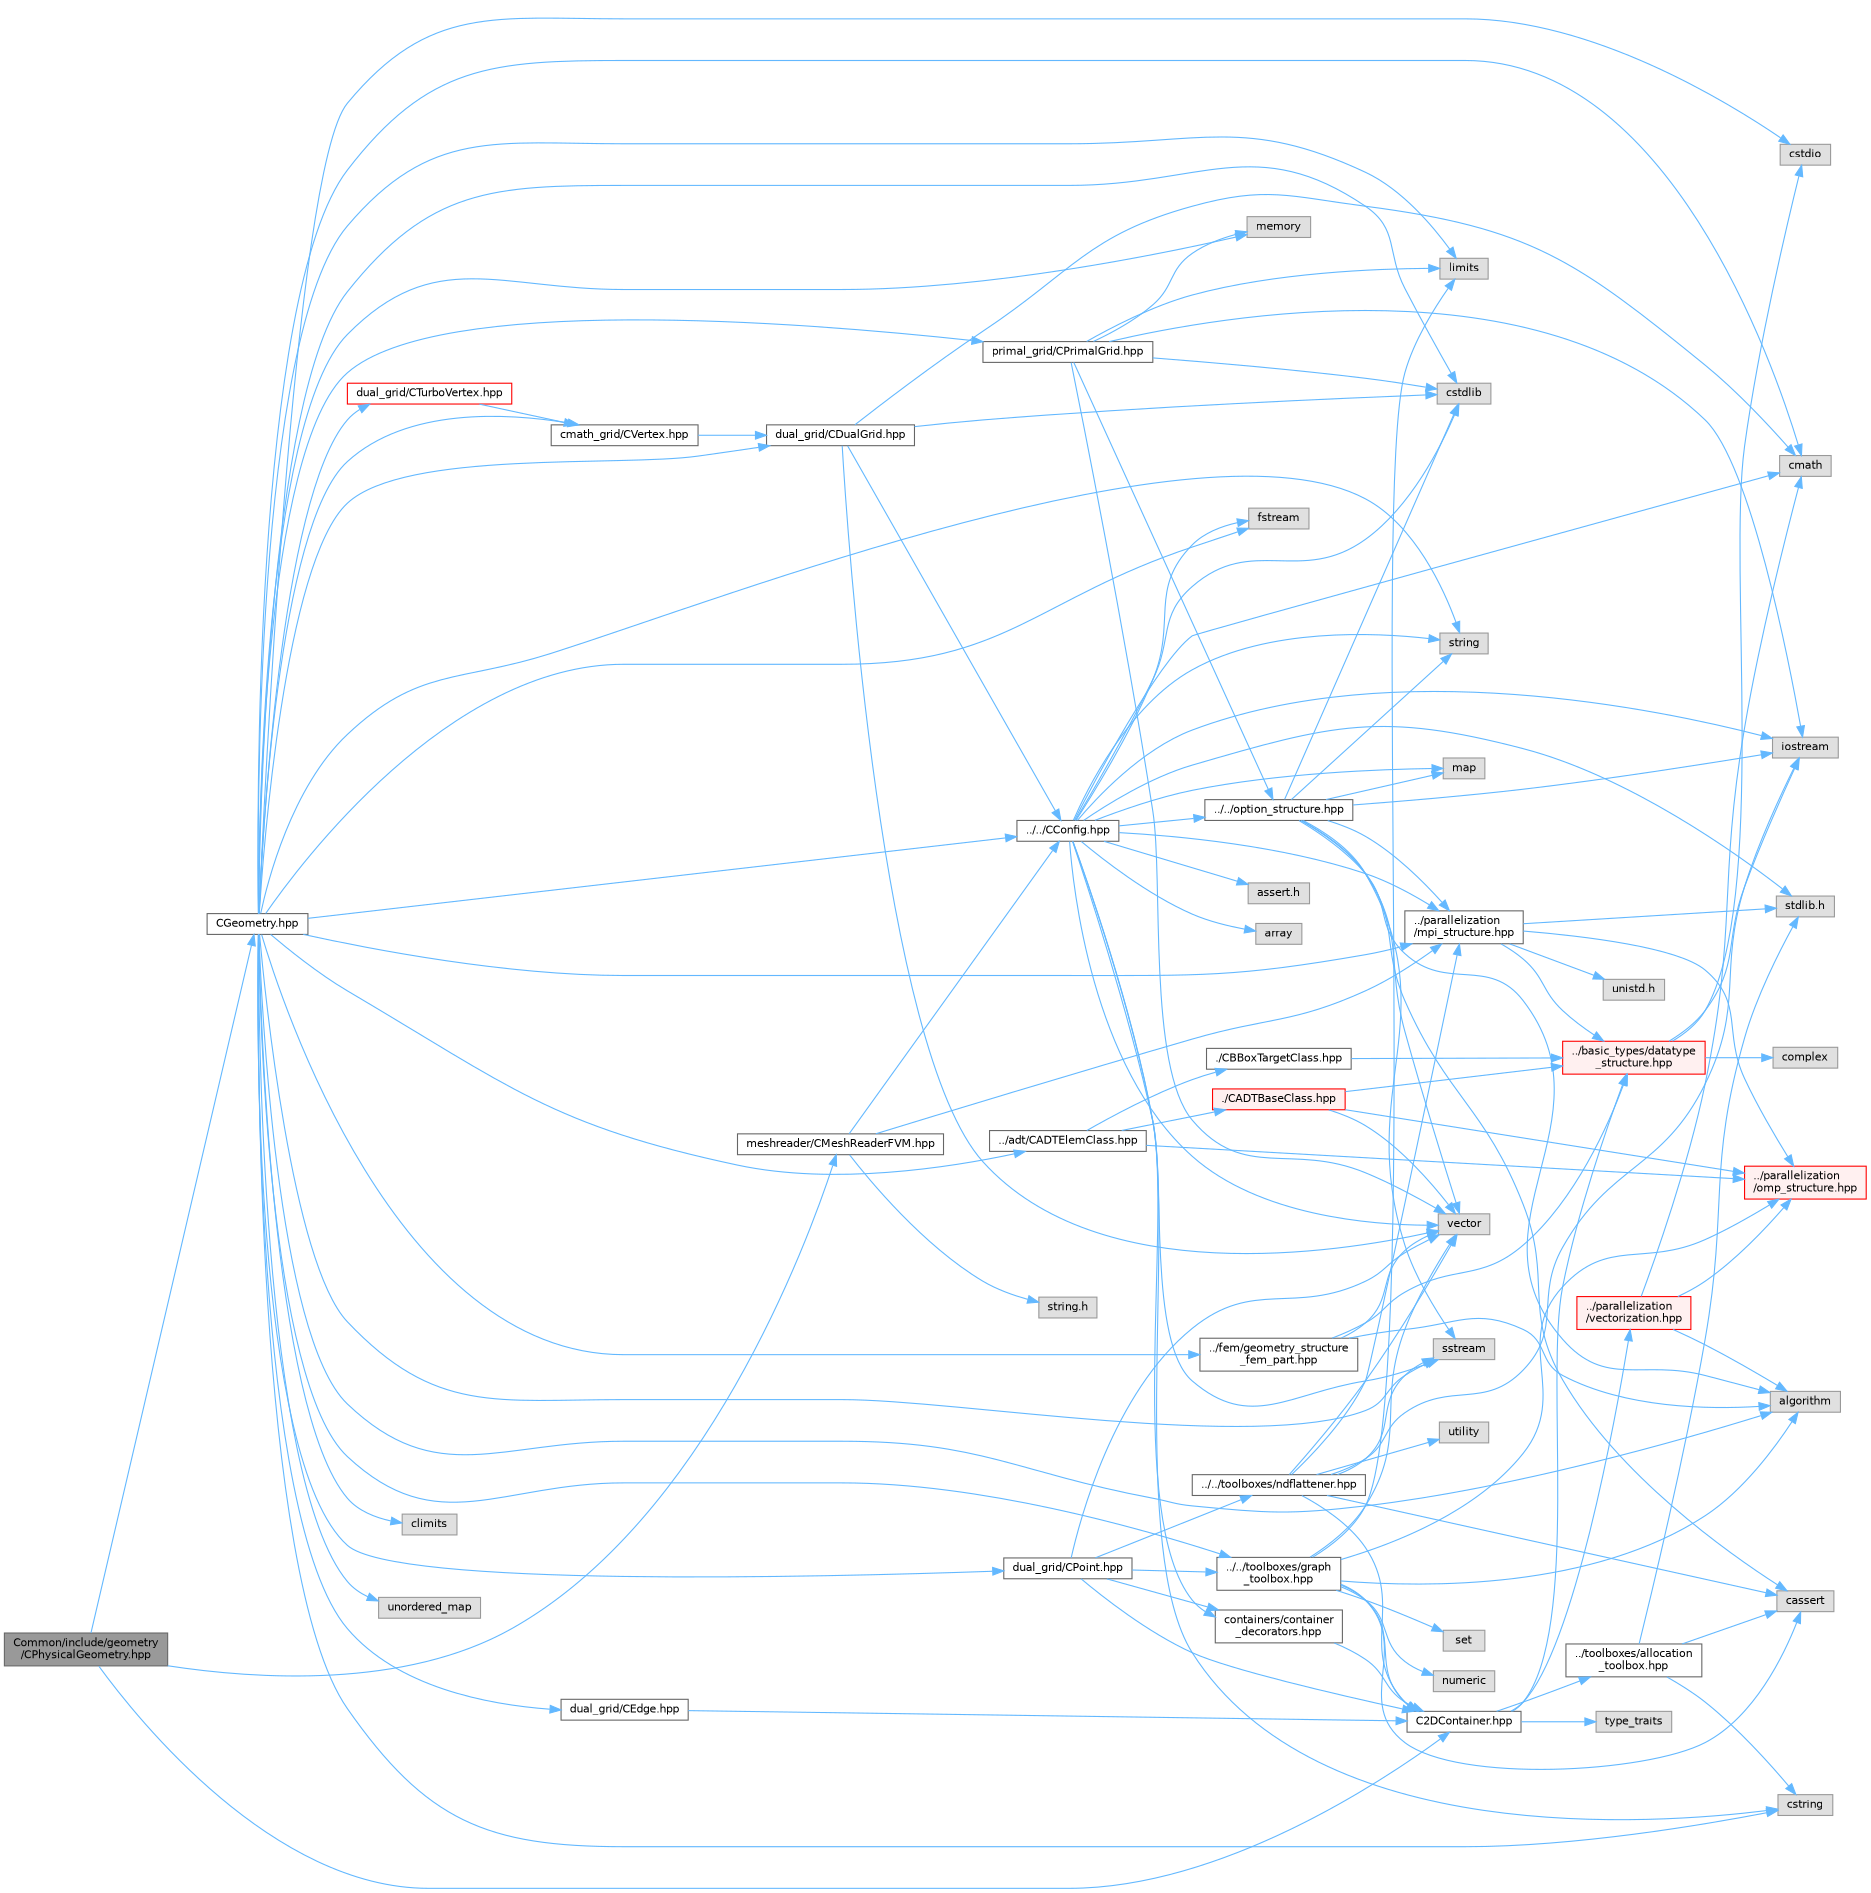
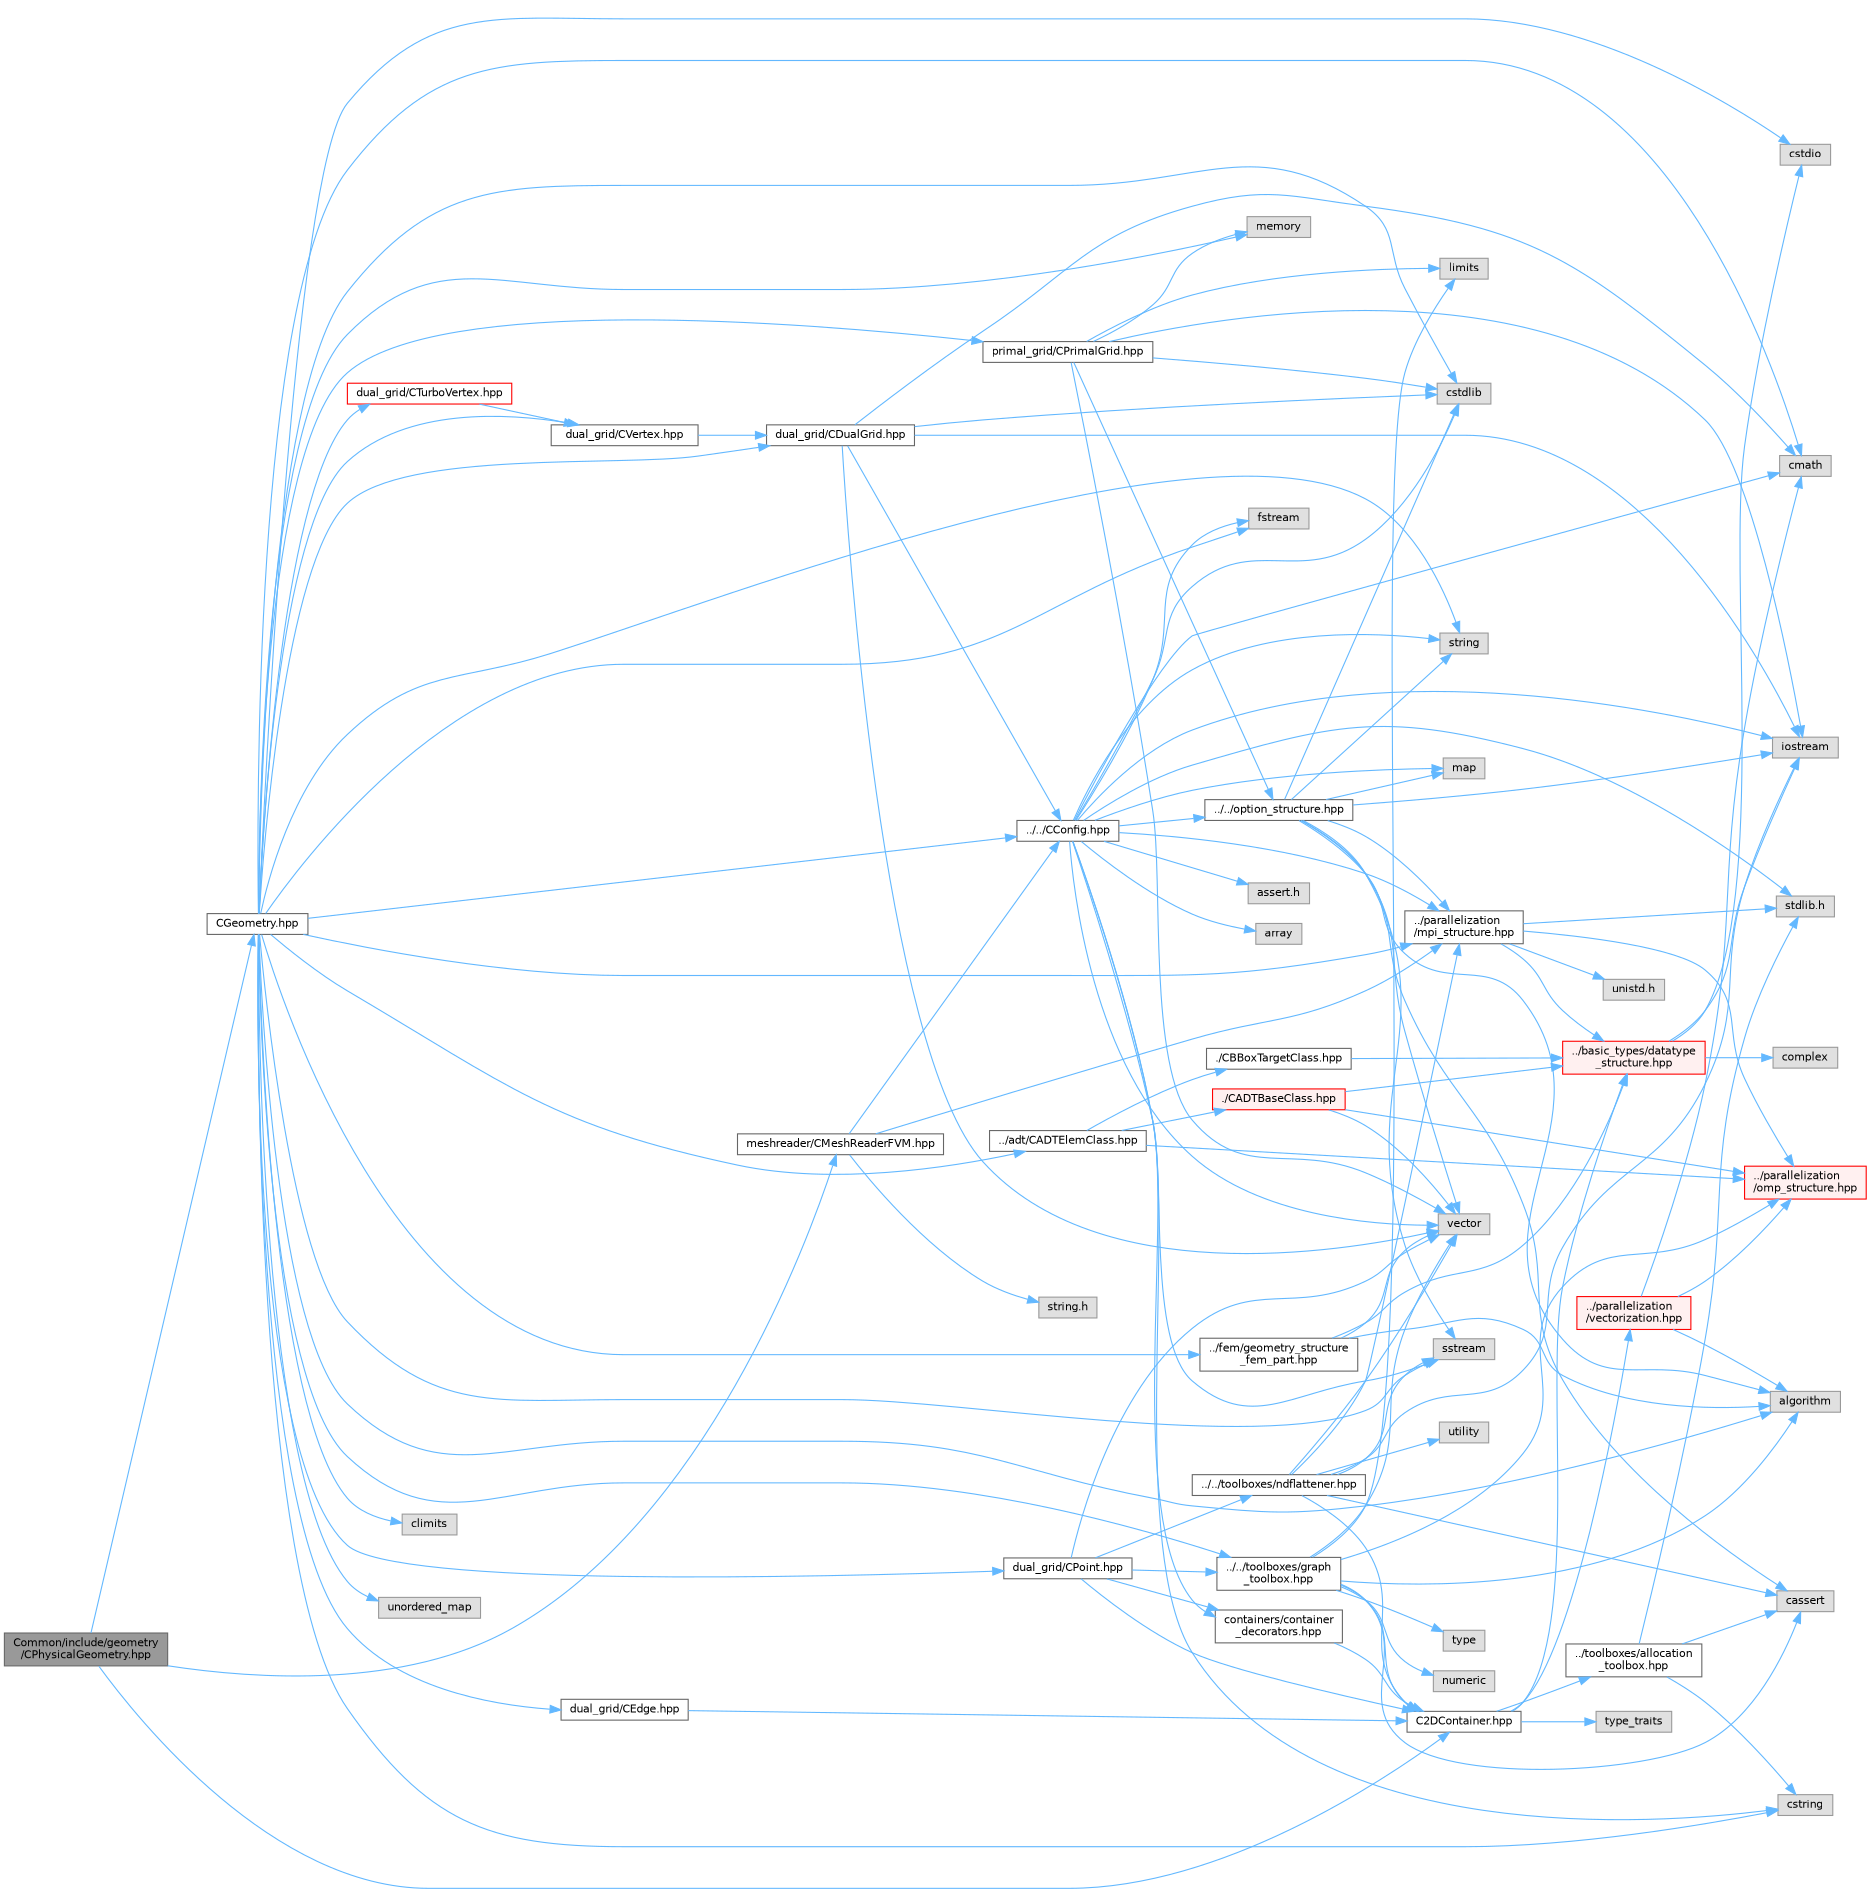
edge "CGeometry.hpp" -> "limits": removed
node "cmath_grid/CVertex.hpp": label "cmath_grid/CVertex.hpp" -> "dual_grid/CVertex.hpp"
edge "dual_grid/CDualGrid.hpp" -> "iostream": added
node "set": label "set" -> "type"
